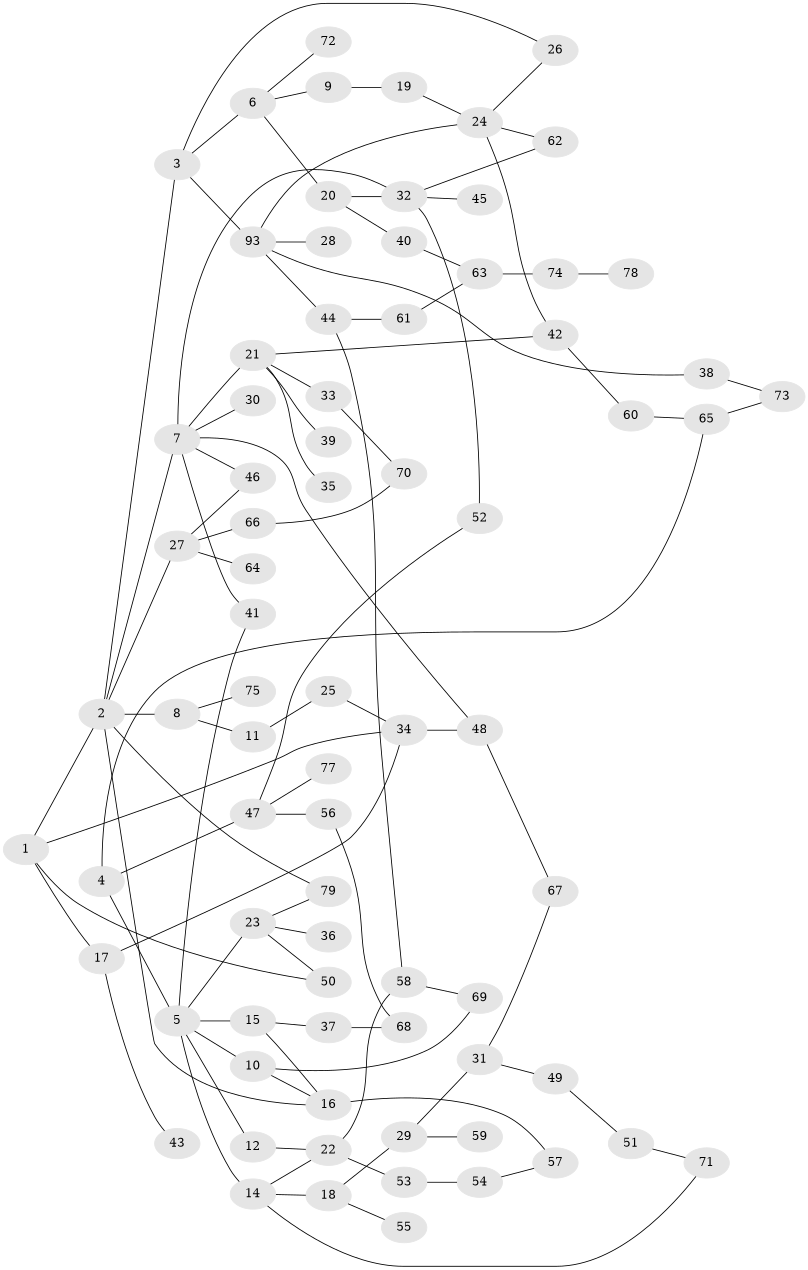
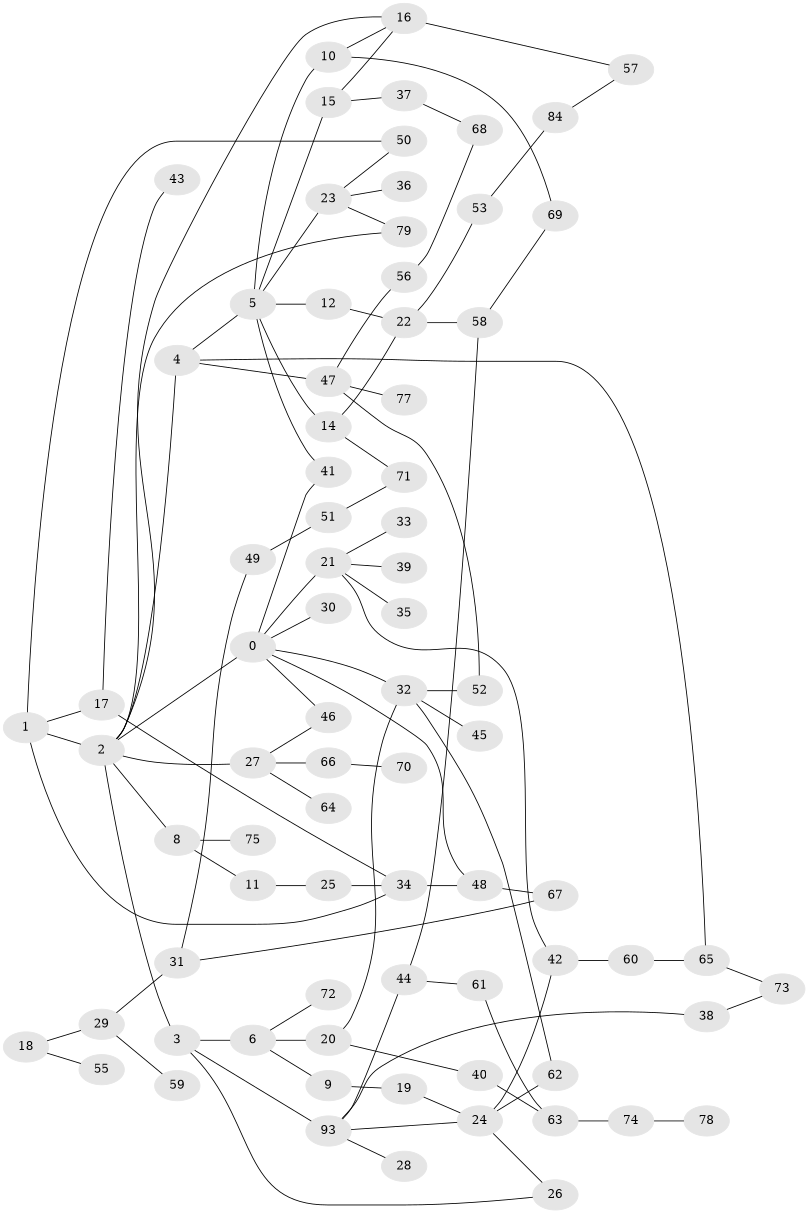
node "7": label "7" -> "0"
edge "33" -- "70": removed
edge "4" -- "2": added
node "54": label "54" -> "84"
edge "14" -- "18": removed
